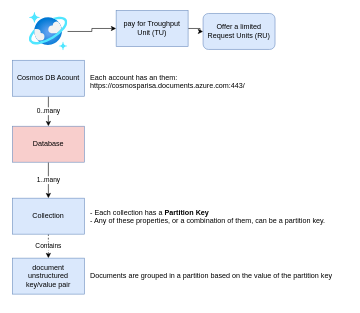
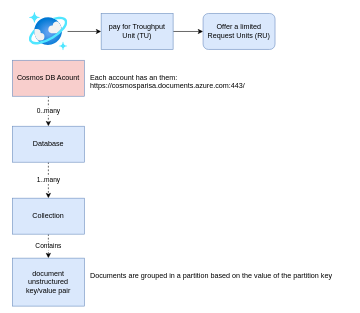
node "pay for Troughput Unit (TU)": moved (152, 29) -> (137, 32)
node "Cosmos DB Acount": fillcolor #dae8fc -> #f8cecc
edge "Cosmos DB Acount" -> "Database": style solid -> dashed
node "Database": fillcolor #f8cecc -> #dae8fc
edge "Database" -> "Collection": style solid -> dashed
node "- Each collection has a Partition Key - Any of these properties, or a combination of them, can be a partition key.": removed
node "document unstructured key/value pair": size 72x36 -> 72x48
